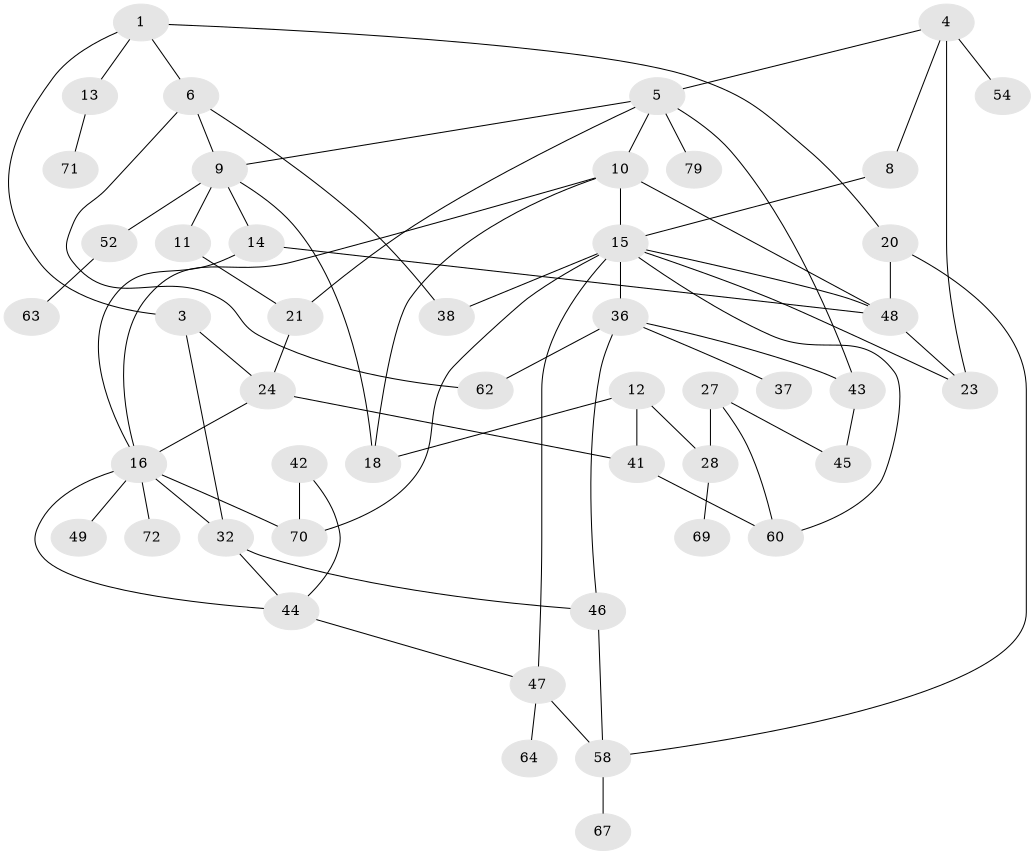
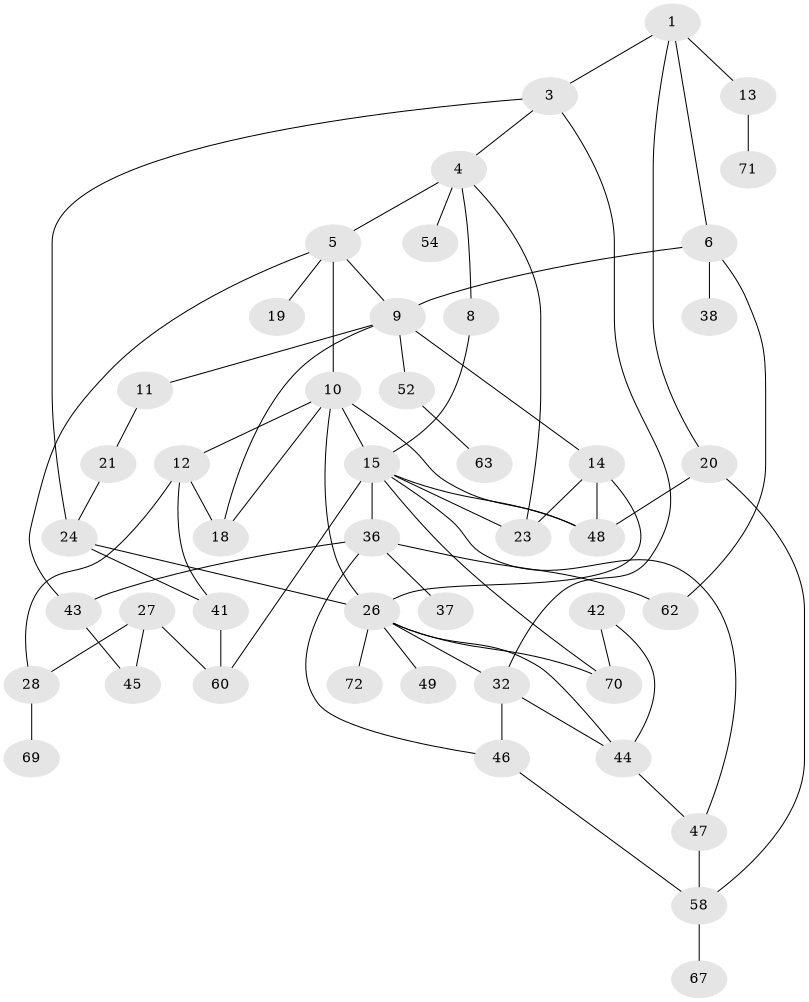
edge "3" -- "4": added
node "79": label "79" -> "19"
edge "5" -- "21": removed
edge "15" -- "38": removed
edge "48" -- "23": now "14" -- "23"
edge "10" -- "12": added
node "16": label "16" -> "26"
node "64": removed
